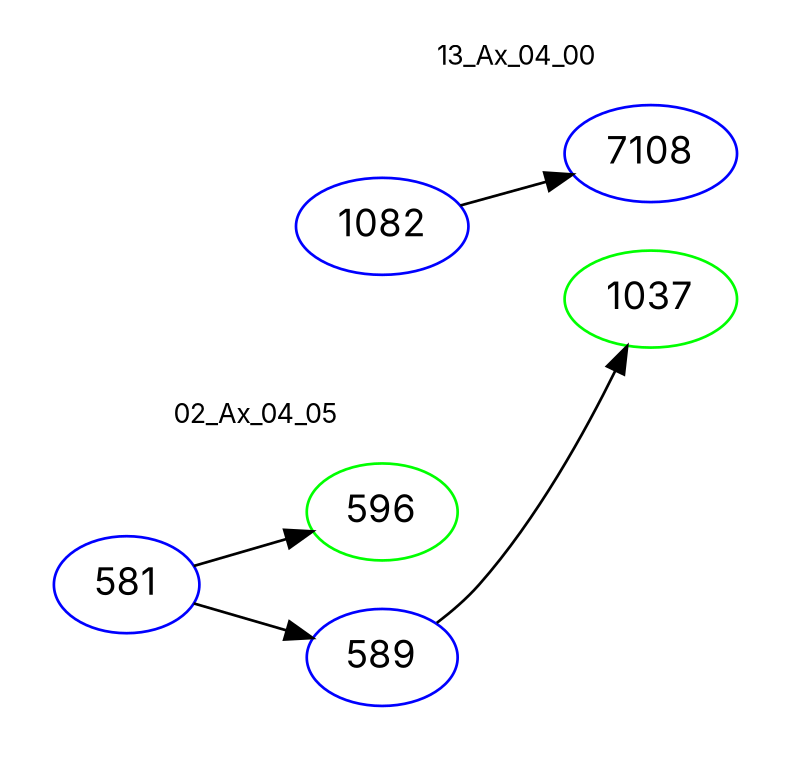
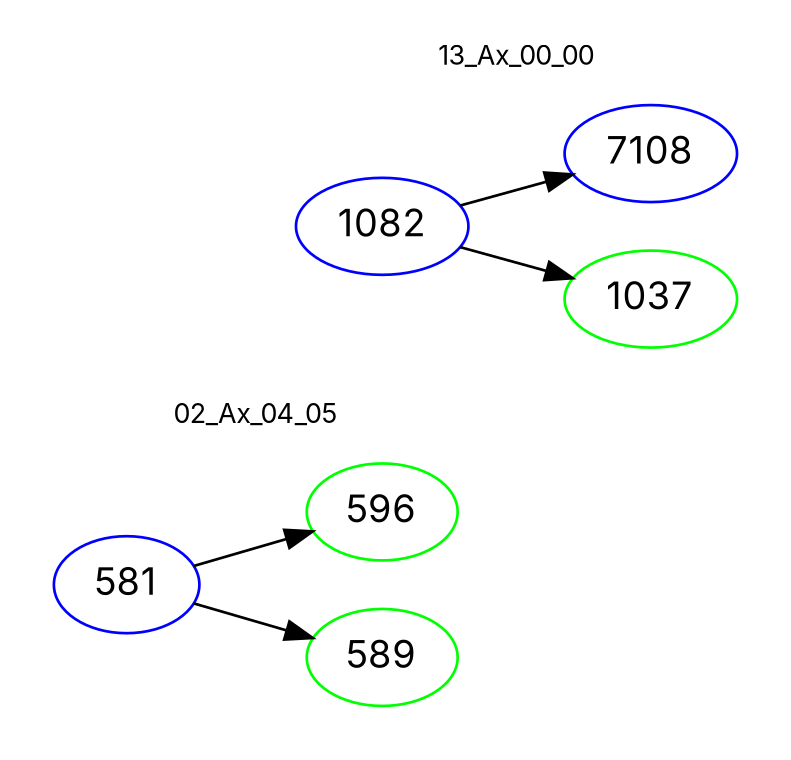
cluster "13_Ax_04_00": label "13_Ax_04_00" -> "13_Ax_00_00"
edge "589" -> "1037": now "1082" -> "1037"
node "589": color blue -> green
